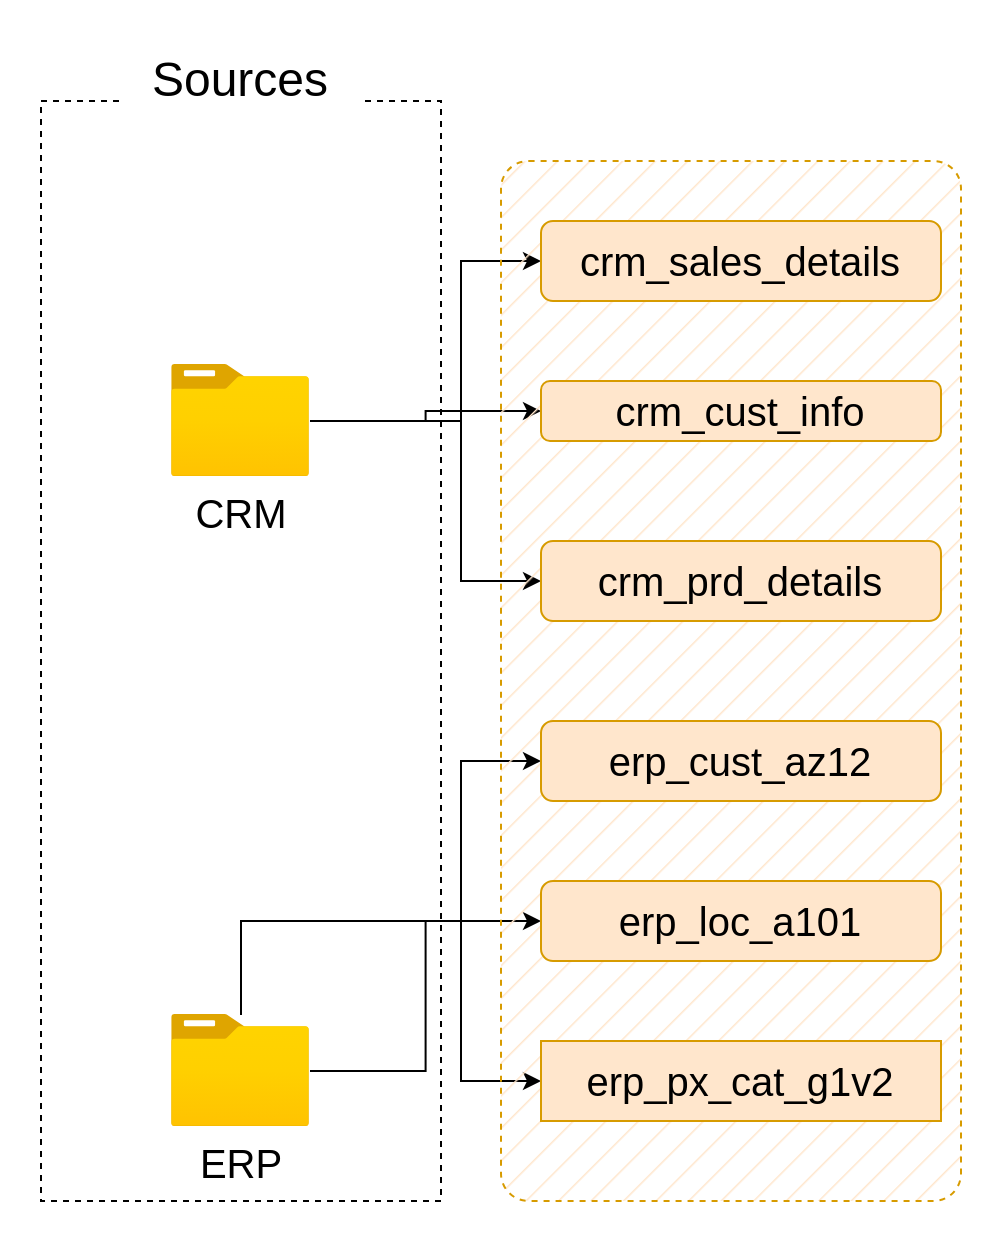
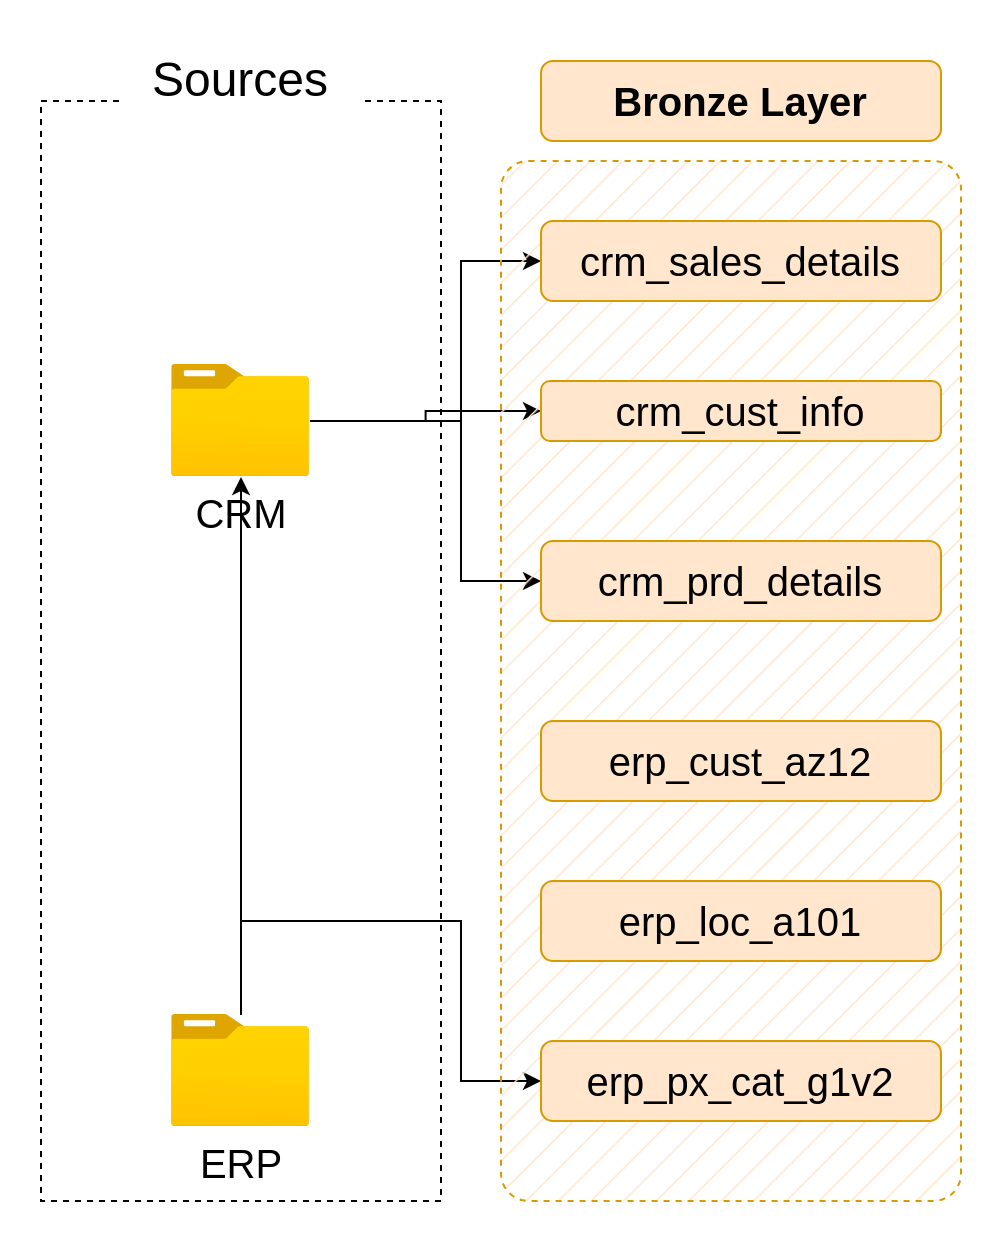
node "Bronze Layer": added
edge "ERP" -> "erp_cust_az12": removed
edge "ERP" -> "erp_loc_a101": now "ERP" -> "CRM"
node "erp_px_cat_g1v2": shape rectangle -> rounded rectangle
